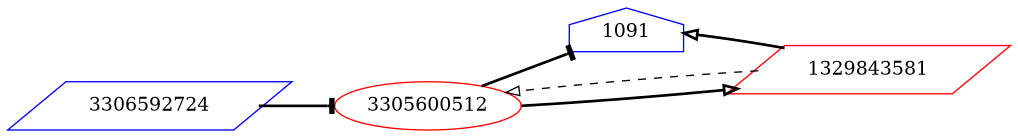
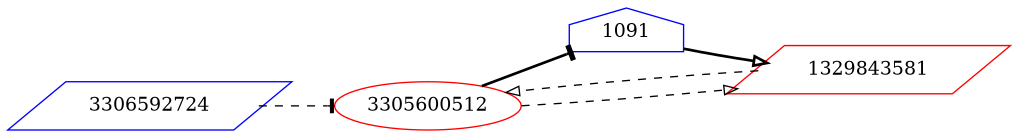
edge "1329843581" -> "1091": reversed
edge "3305600512" -> "1329843581": style bold -> dashed
edge "3306592724" -> "3305600512": style bold -> dashed
